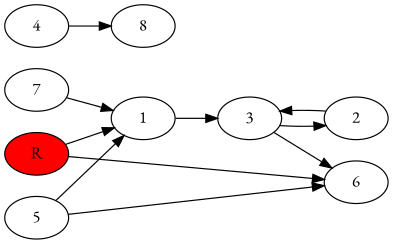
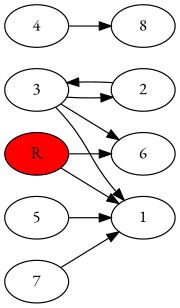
edge "1" -> "3": reversed
edge "5" -> "6": removed
